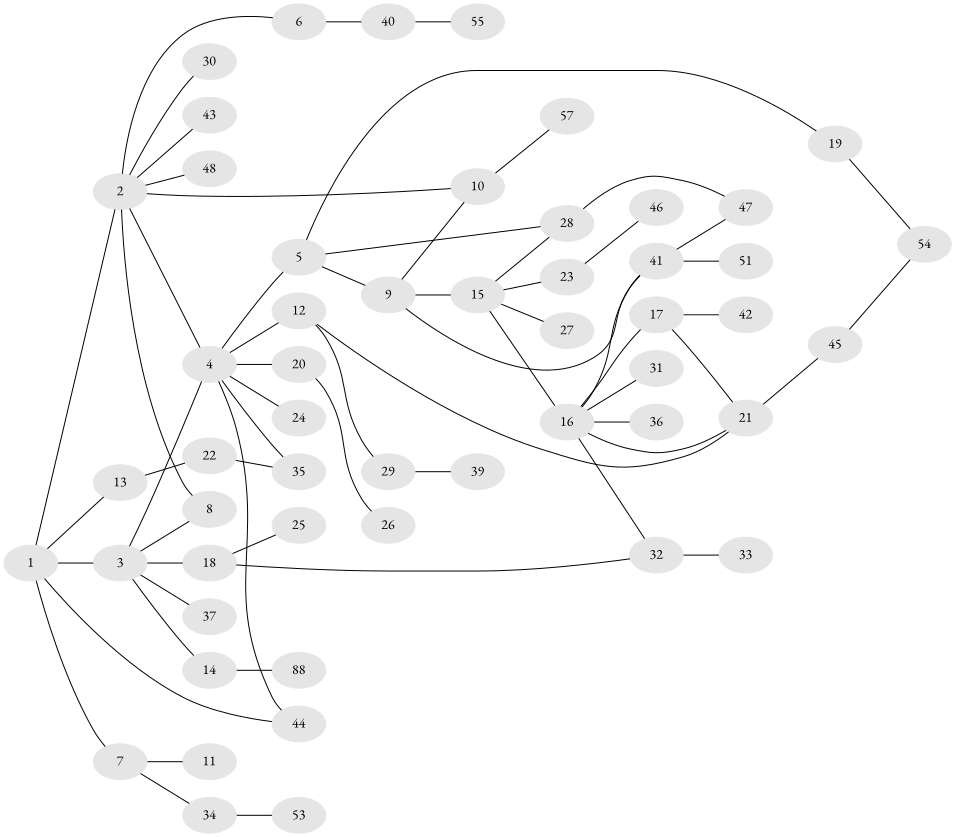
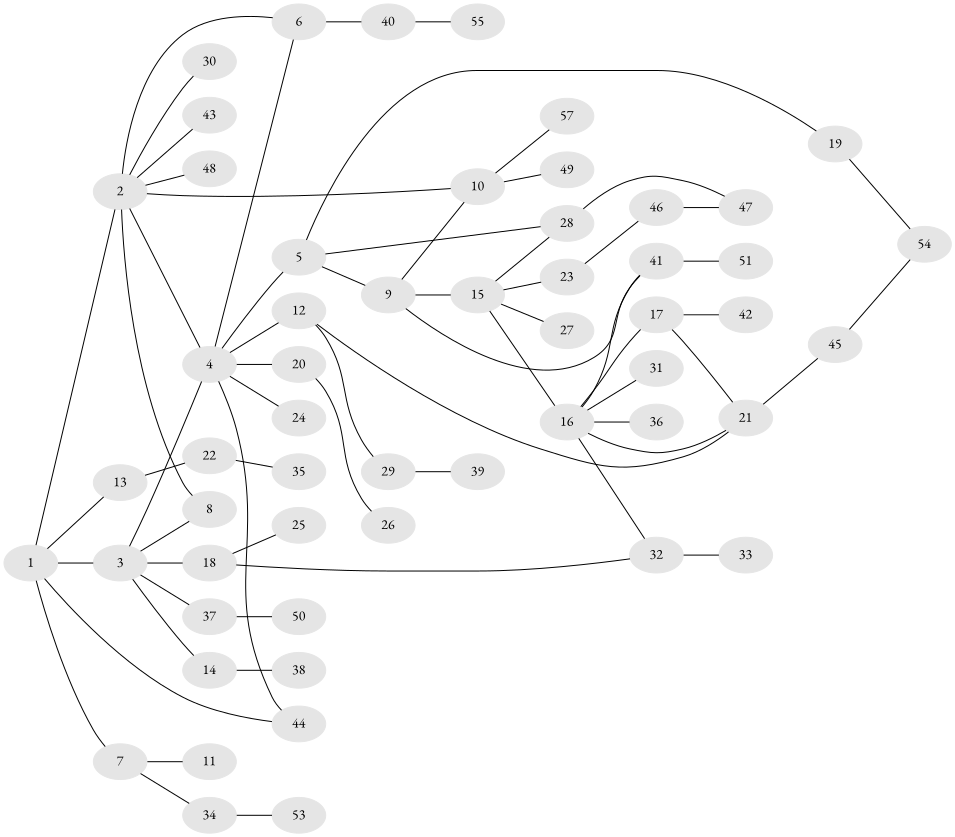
node "49": added
edge "47" -- "41": now "47" -- "46"
edge "4" -- "35": now "4" -- "6"
node "50": added
node "88": label "88" -> "38"
